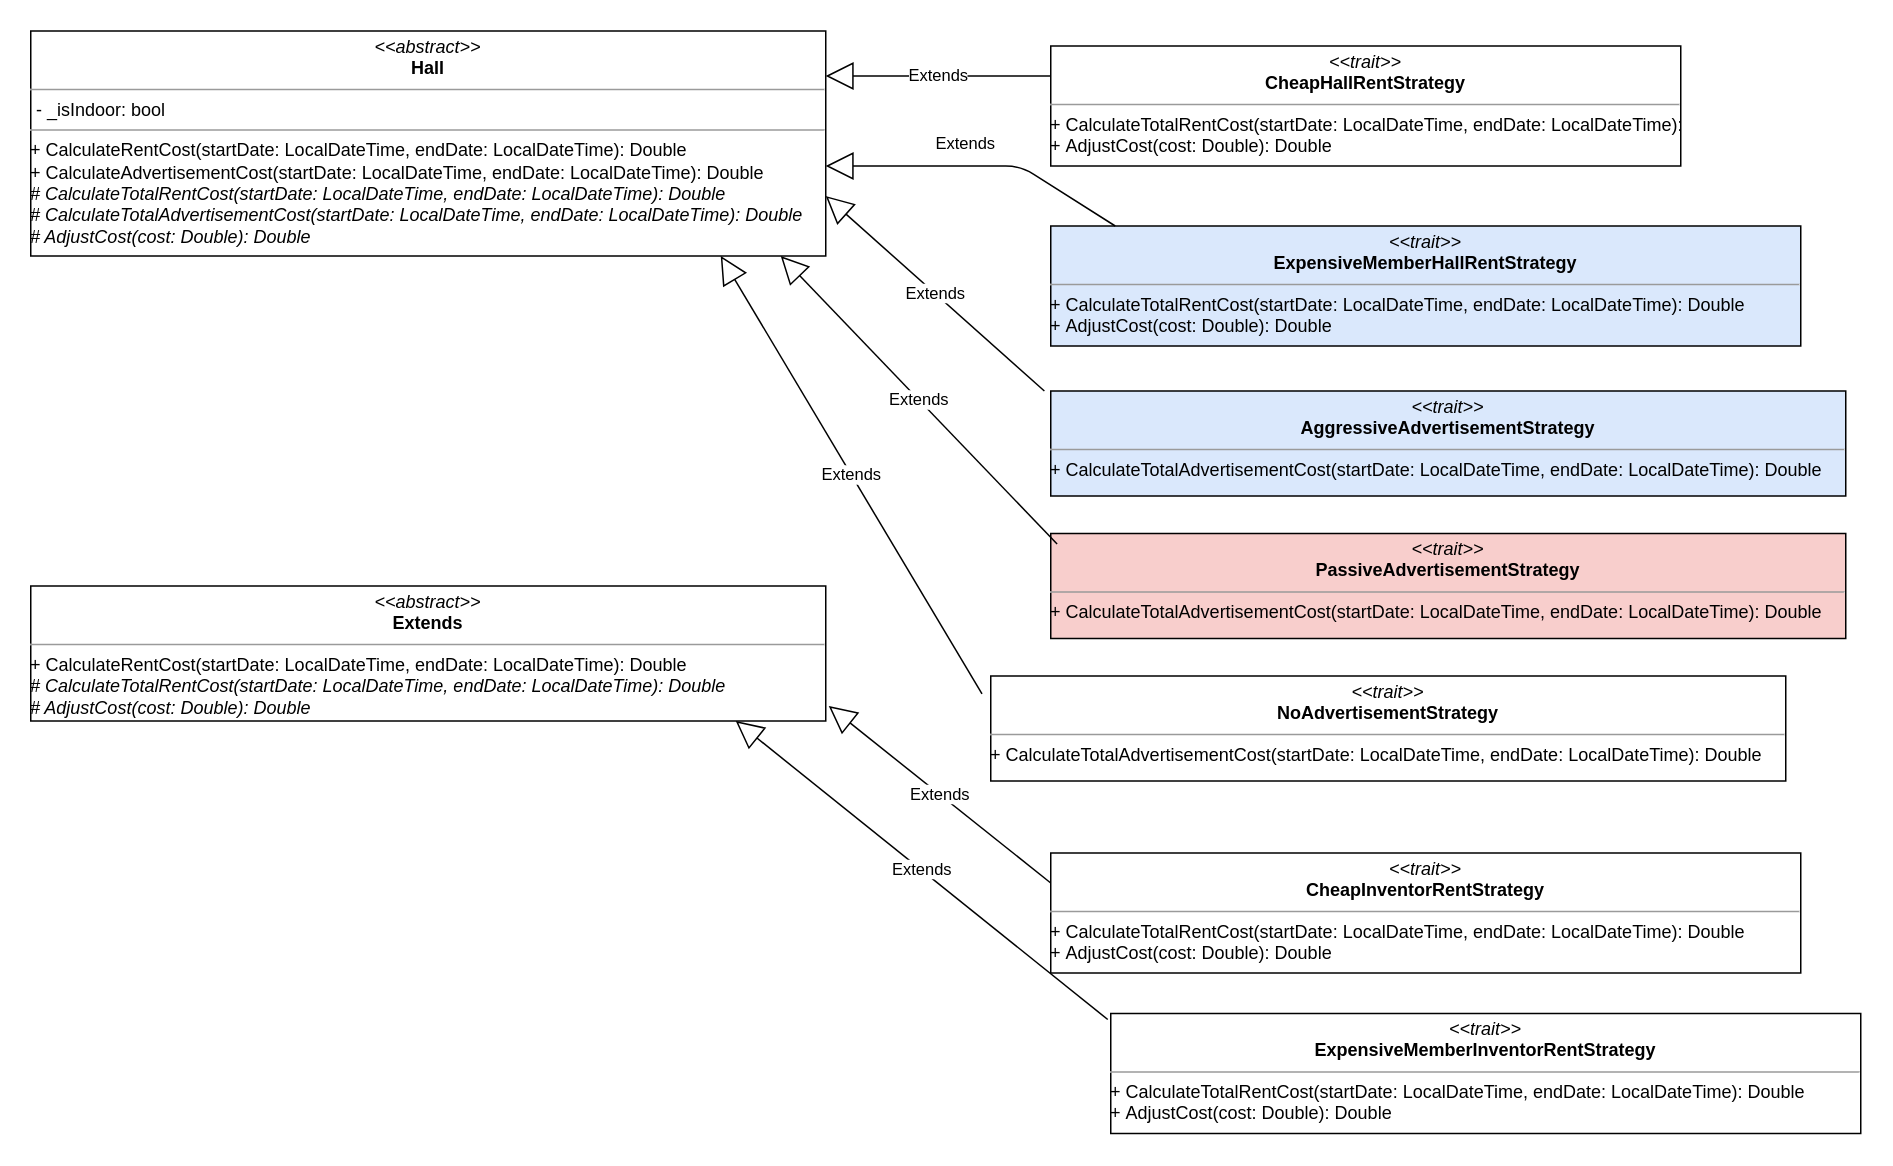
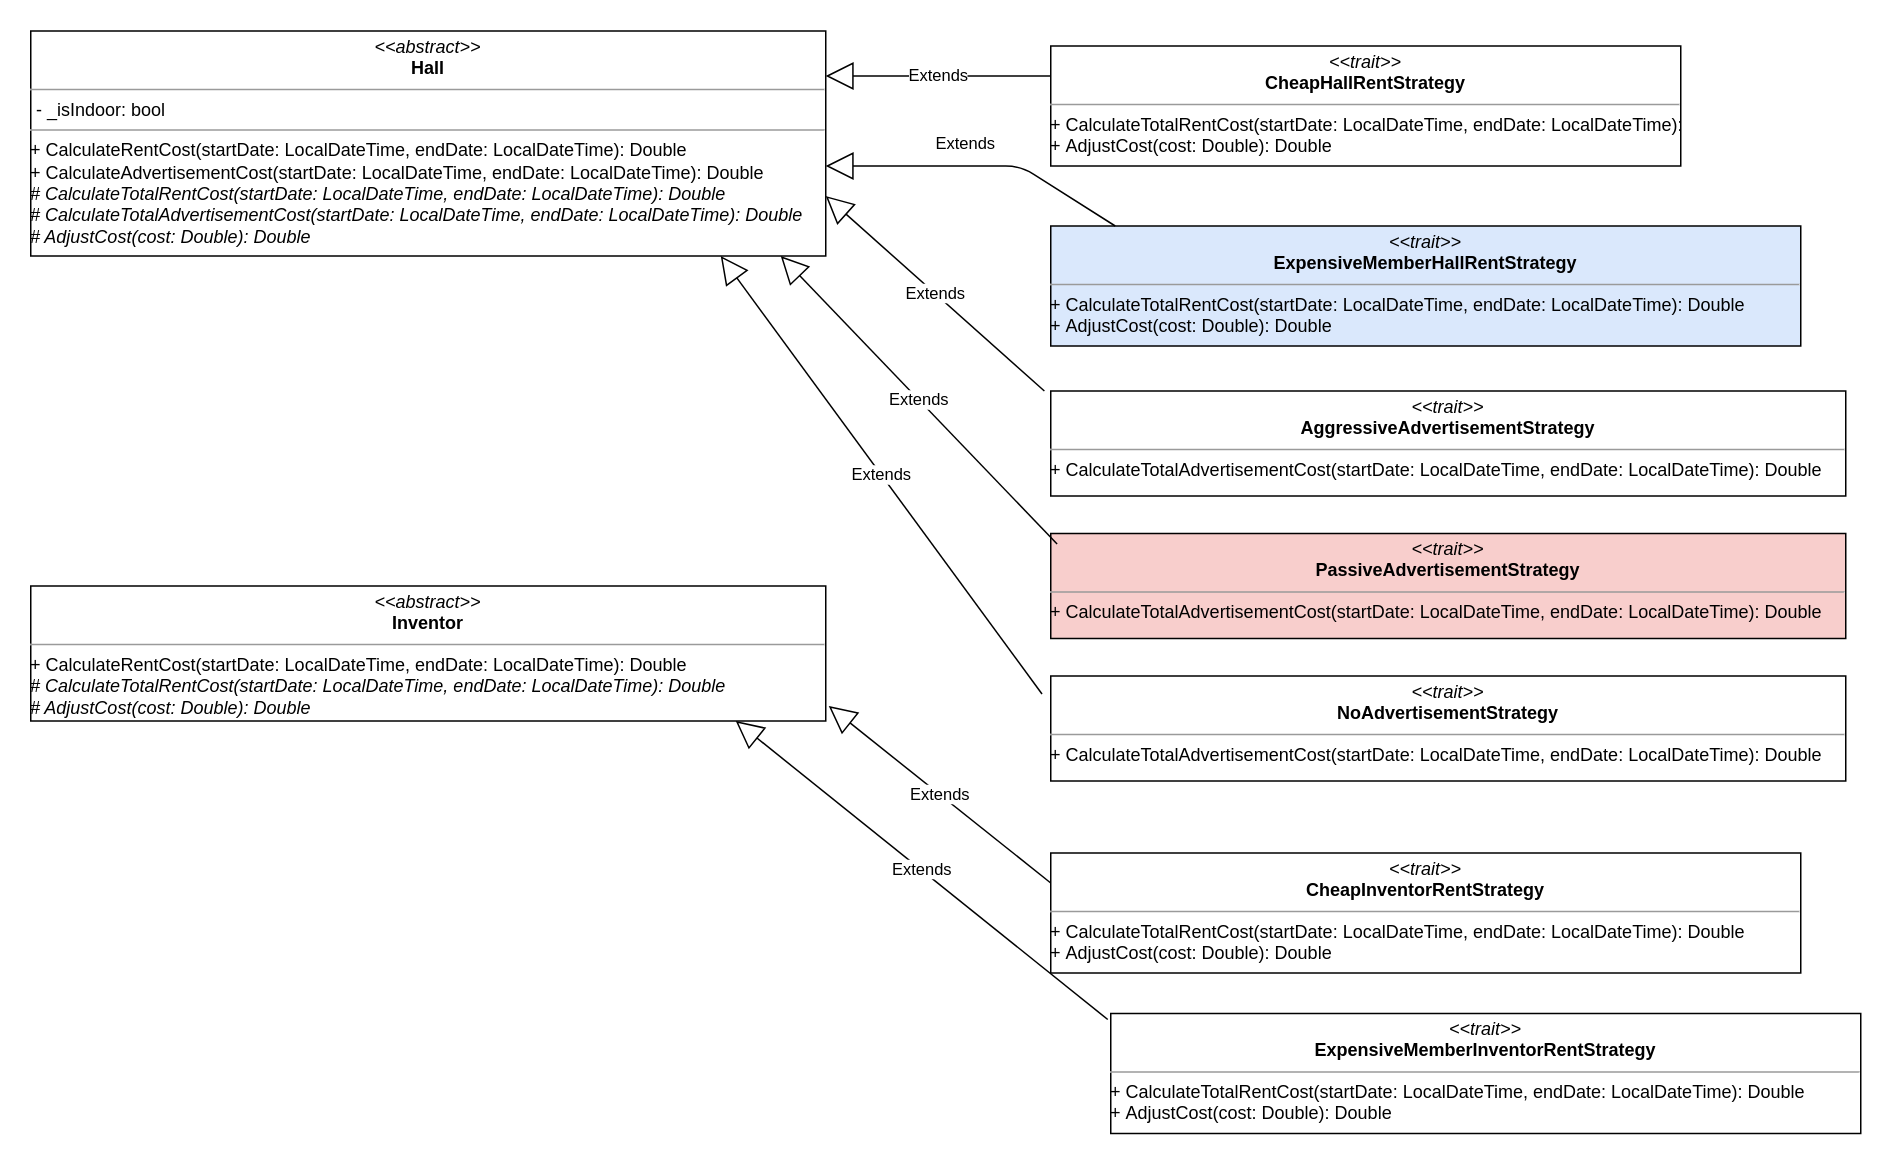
node "<<trait>> AggressiveAdvertisementStrategy + CalculateTotalAdvertisementCost(startDate: LocalDateTime, endDate: LocalDateTime): Double": fillcolor #dae8fc -> #ffffff
node "<<abstract>> Extends + CalculateRentCost(startDate: LocalDateTime, endDate: LocalDateTime): Double # CalculateTotalRentCost(startDate: LocalDateTime, endDate: LocalDateTime): Double # AdjustCost(cost: Double): Double": label "<<abstract>> Extends + CalculateRentCost(startDate: LocalDateTime, endDate: LocalDateTime): Double # CalculateTotalRentCost(startDate: LocalDateTime, endDate: LocalDateTime): Double # AdjustCost(cost: Double): Double" -> "<<abstract>> Inventor + CalculateRentCost(startDate: LocalDateTime, endDate: LocalDateTime): Double # CalculateTotalRentCost(startDate: LocalDateTime, endDate: LocalDateTime): Double # AdjustCost(cost: Double): Double"
node "<<trait>> NoAdvertisementStrategy + CalculateTotalAdvertisementCost(startDate: LocalDateTime, endDate: LocalDateTime): Double": moved (1388, 728) -> (1448, 728)
